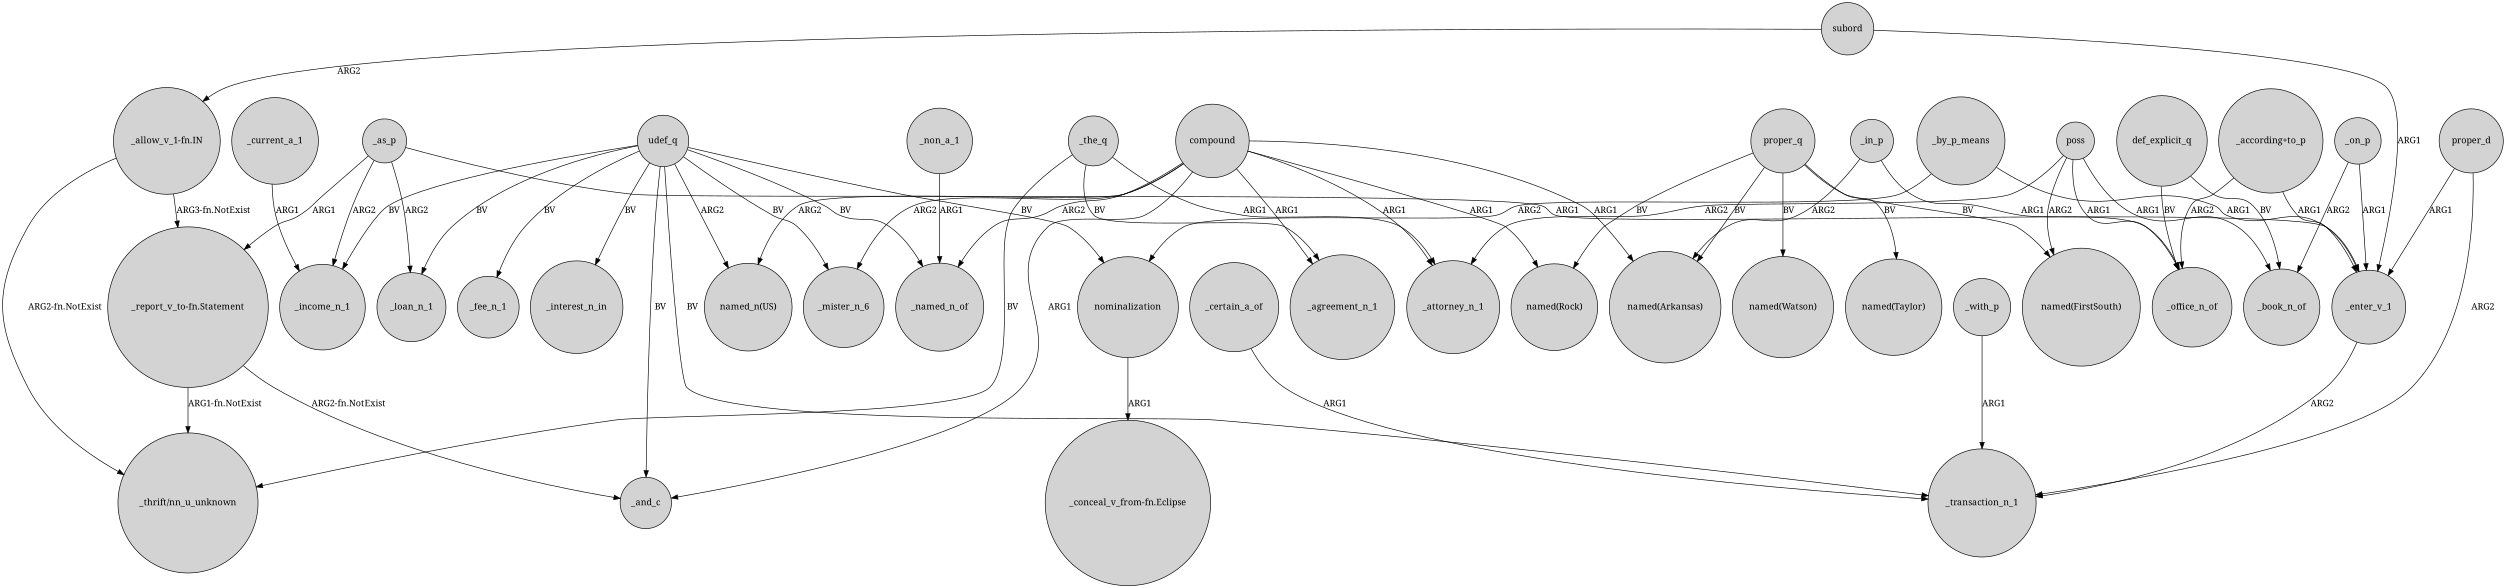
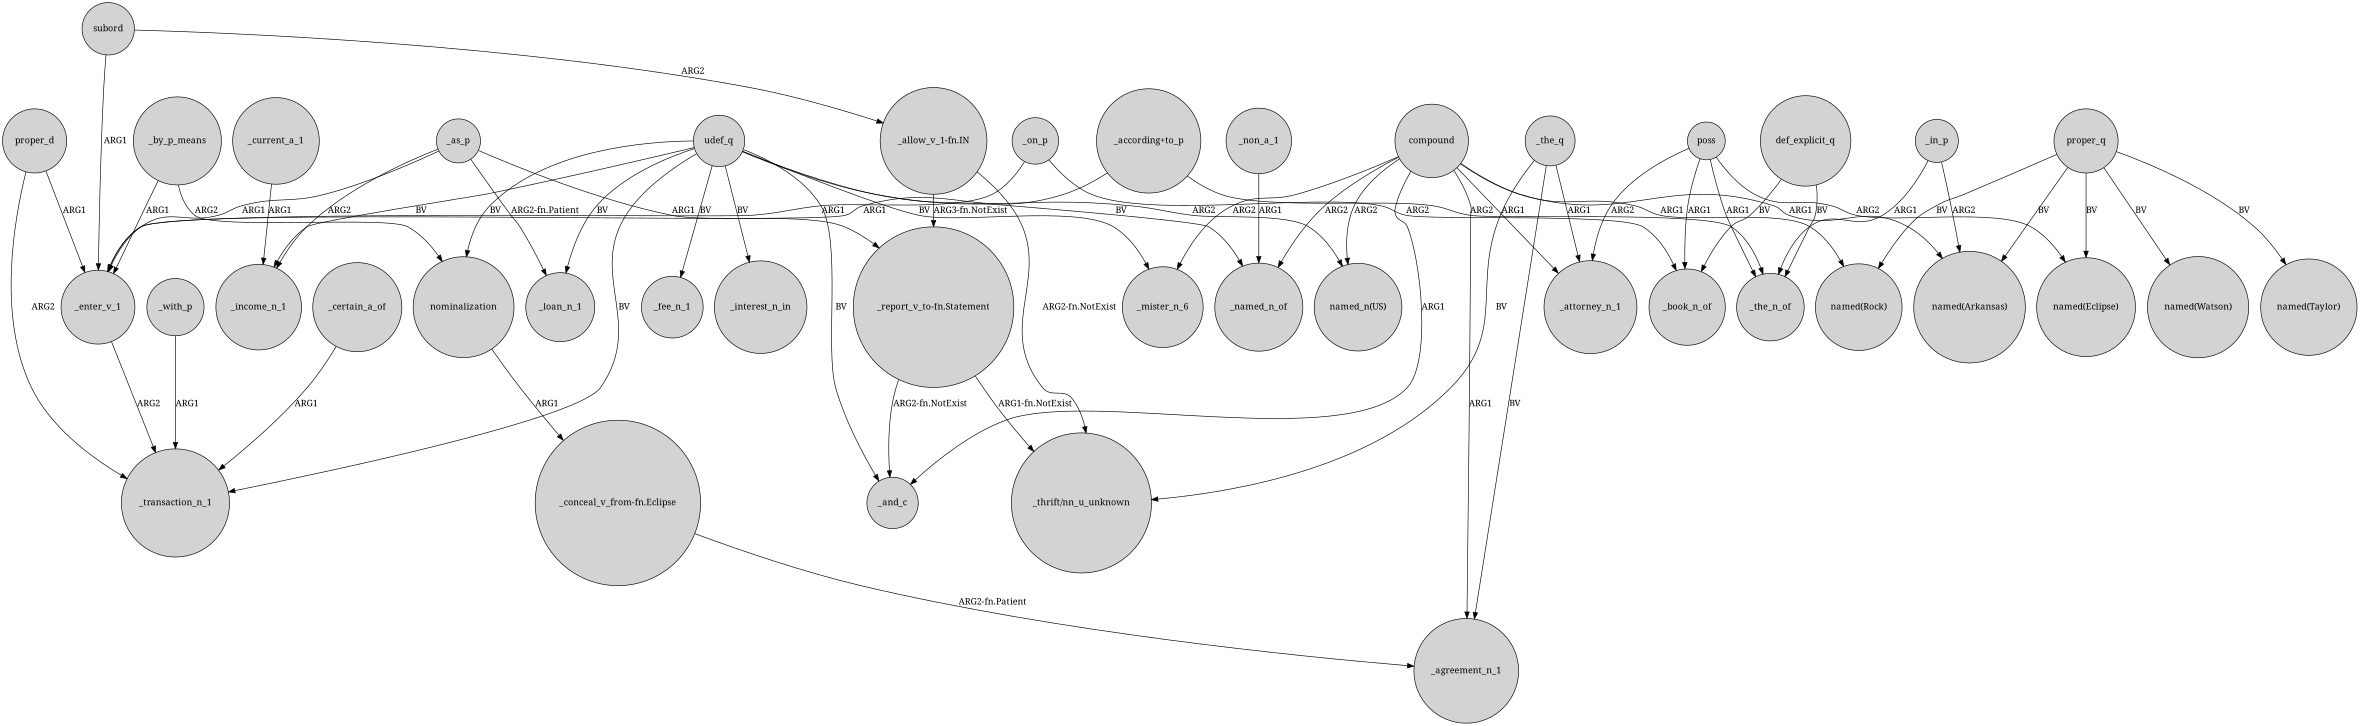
edge "_as_p" -> "_loan_n_1": label "ARG2" -> "ARG2-fn.Patient"
node "named(FirstSouth)": label "named(FirstSouth)" -> "named(Eclipse)"
node "_office_n_of": label "_office_n_of" -> "_the_n_of"
edge "_conceal_v_from-fn.Eclipse" -> "_agreement_n_1": added, label "ARG2-fn.Patient"
